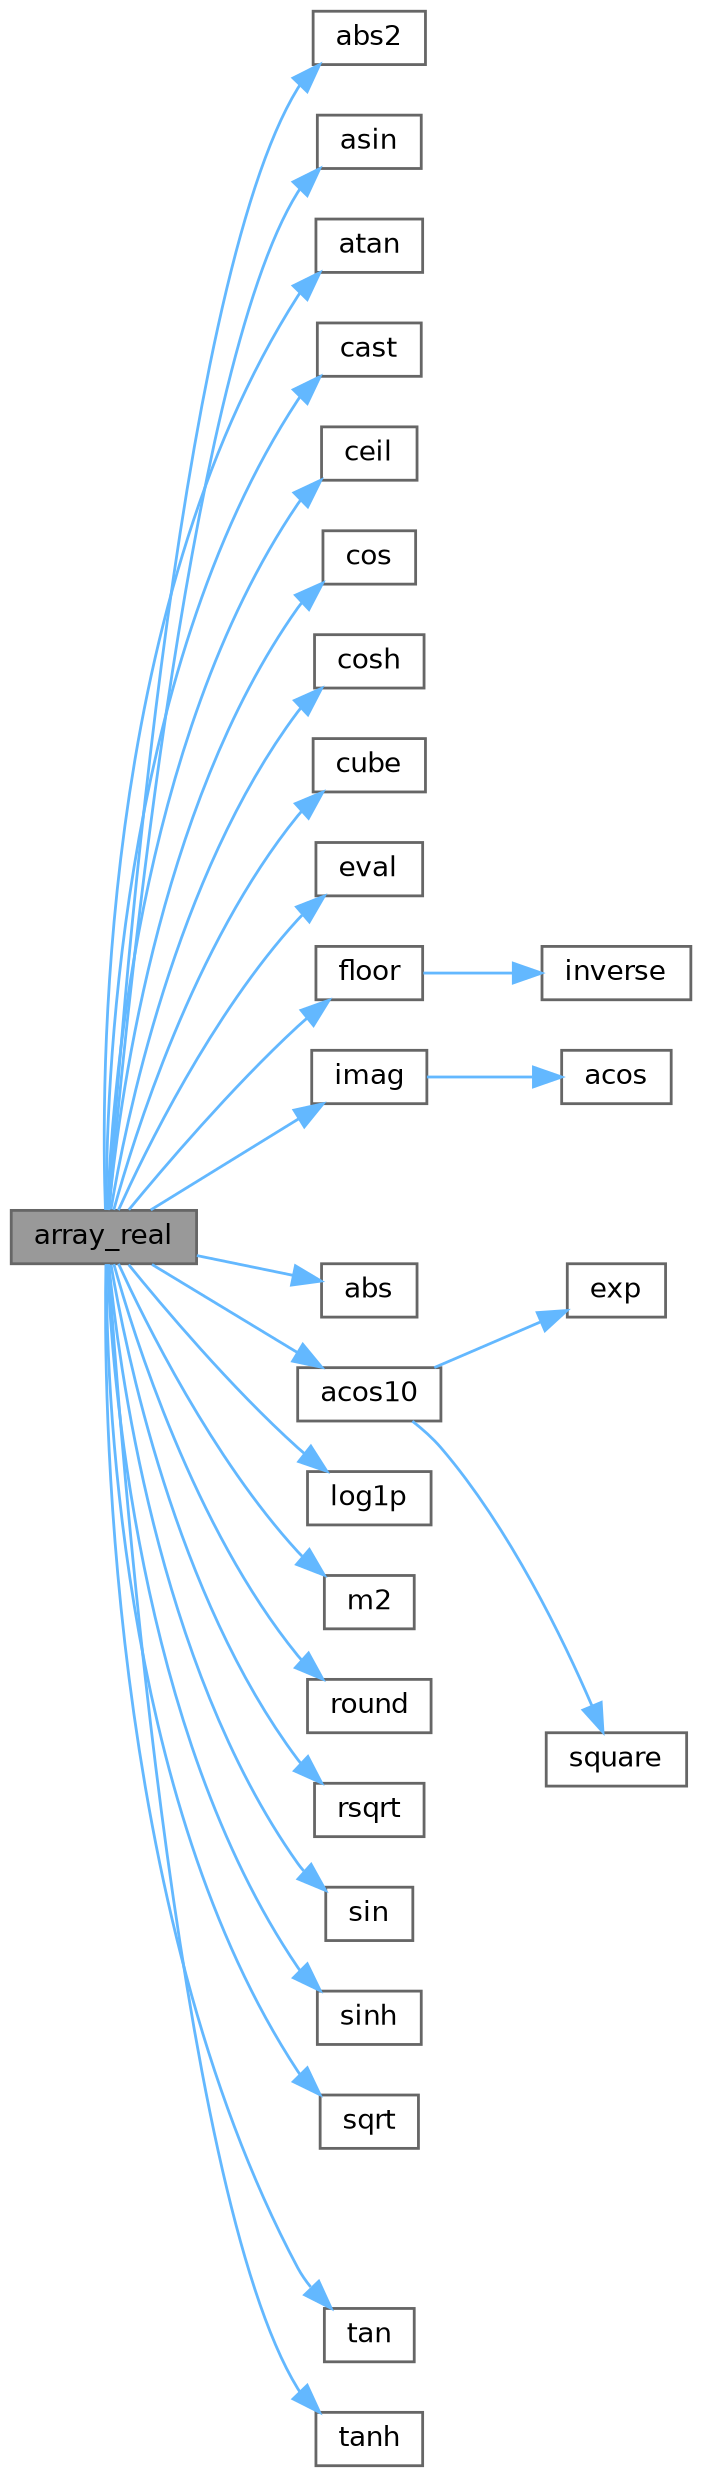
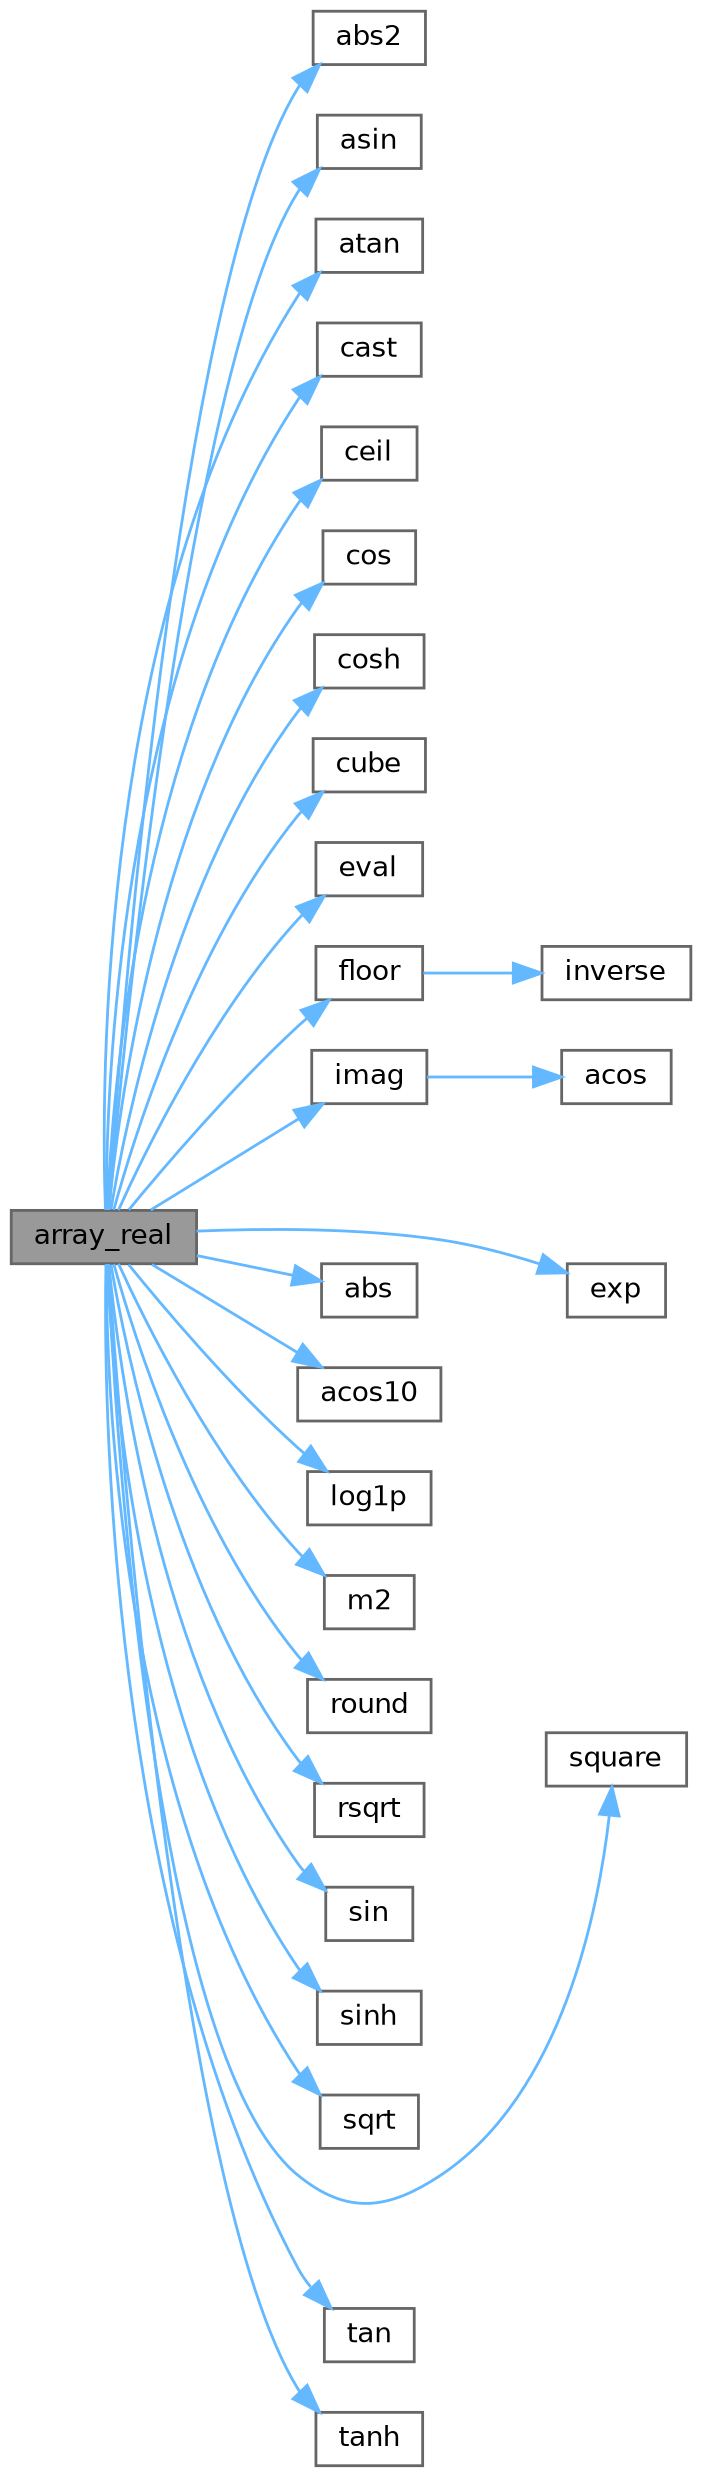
edge "acos10" -> "exp": now "array_real" -> "exp"
edge "acos10" -> "square": now "array_real" -> "square"
